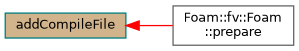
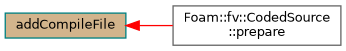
node "Foam::fv::Foam ::prepare": label "Foam::fv::Foam ::prepare" -> "Foam::fv::CodedSource ::prepare"
